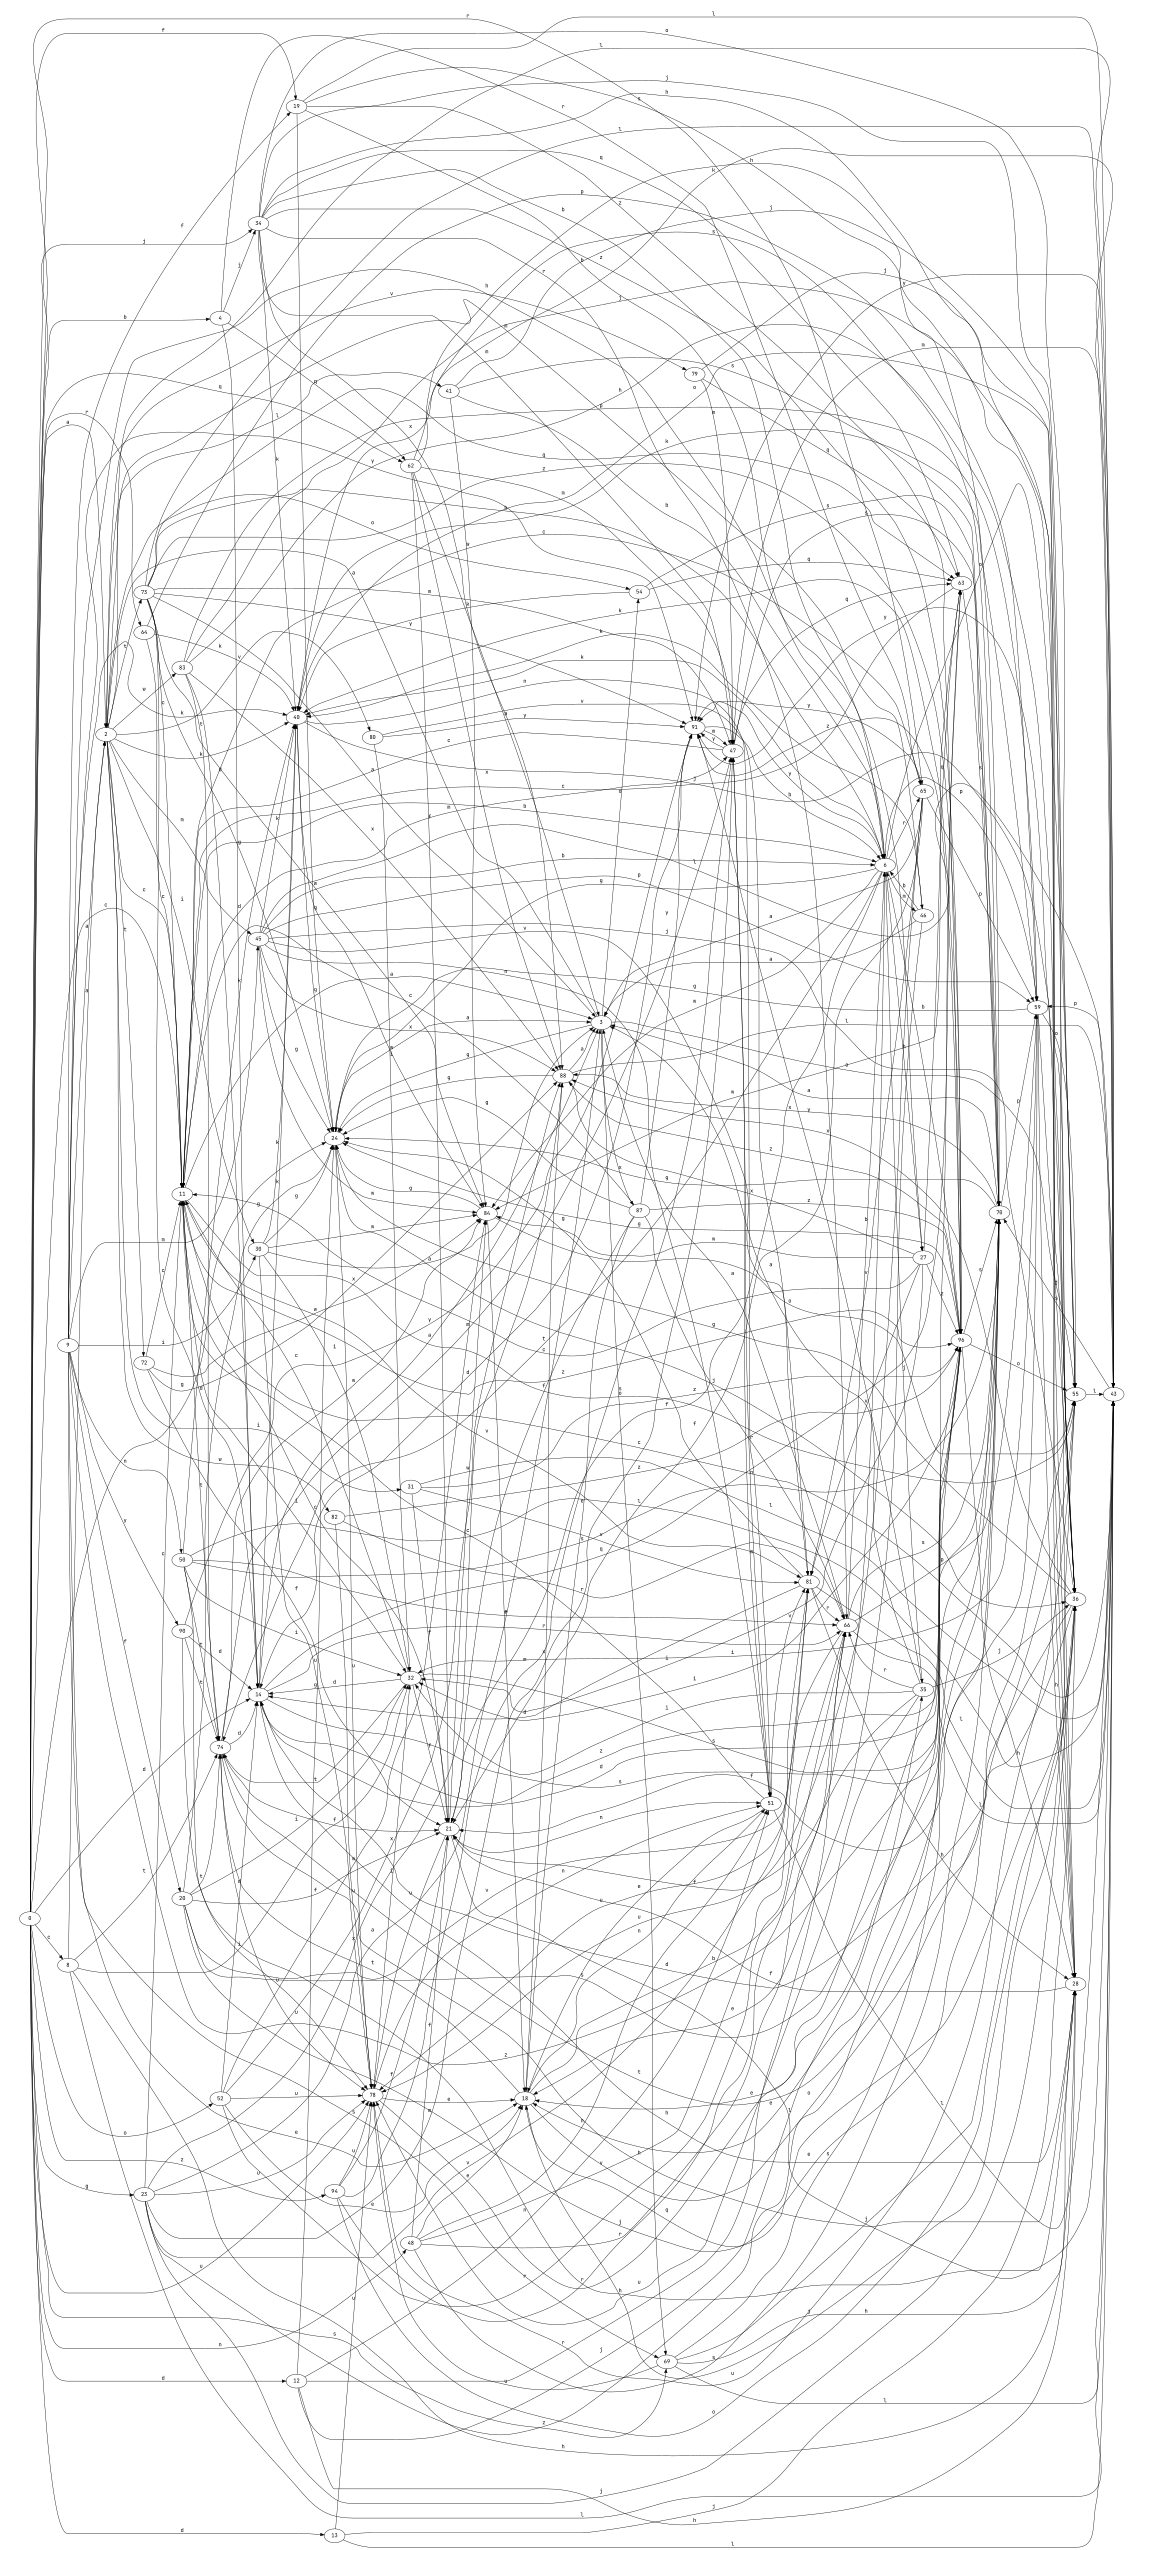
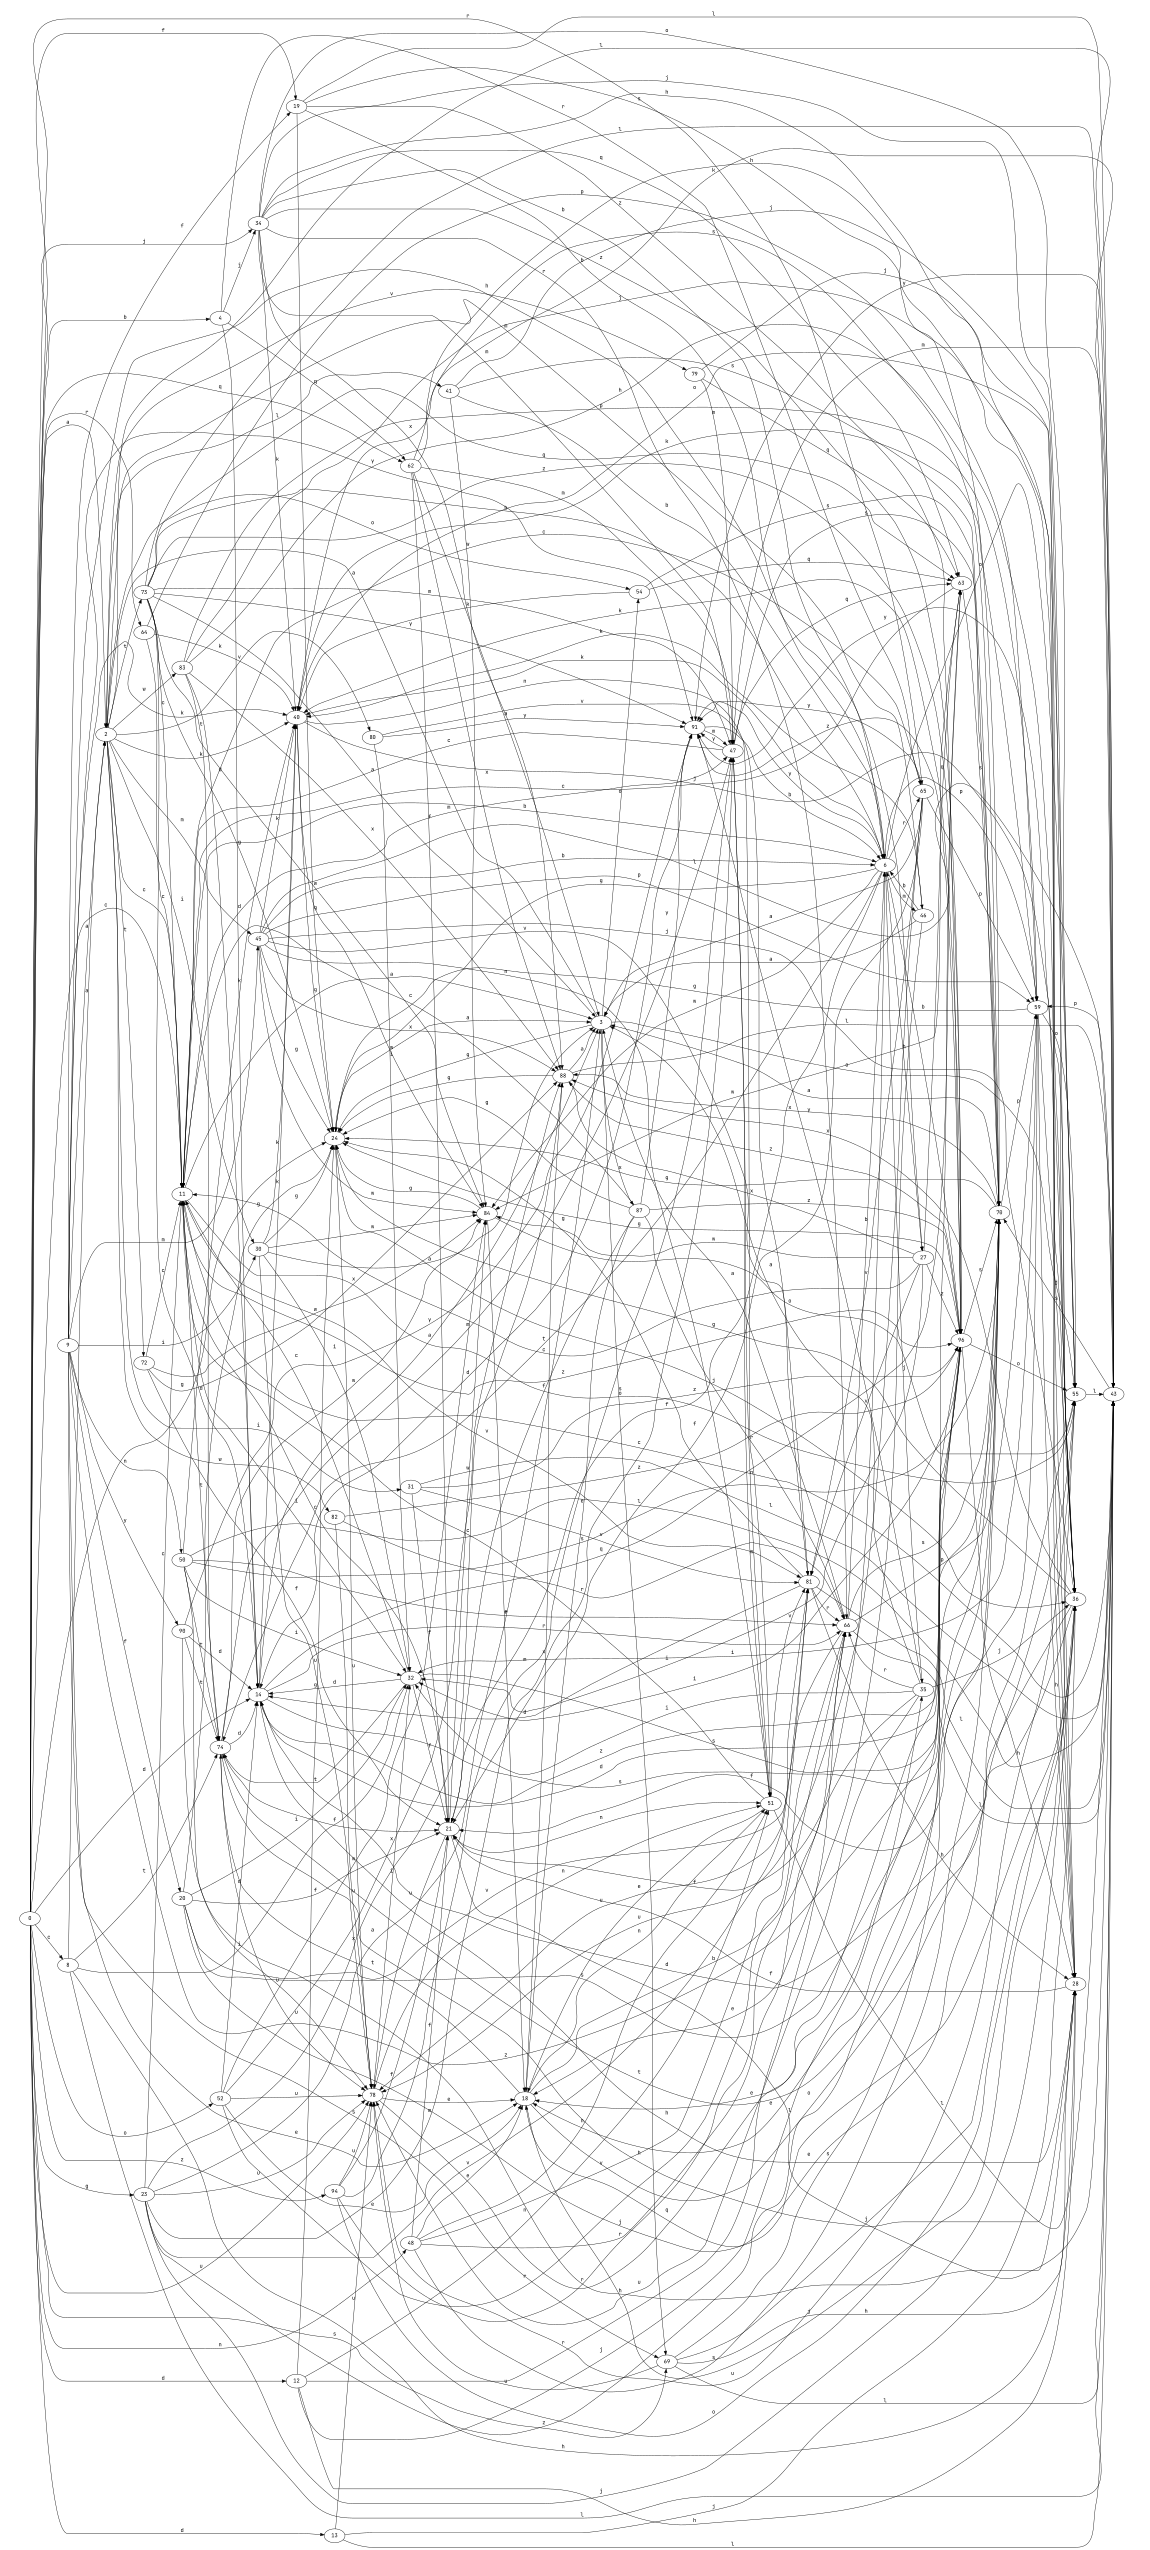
edge "20" -> "74": removed, label "t"
